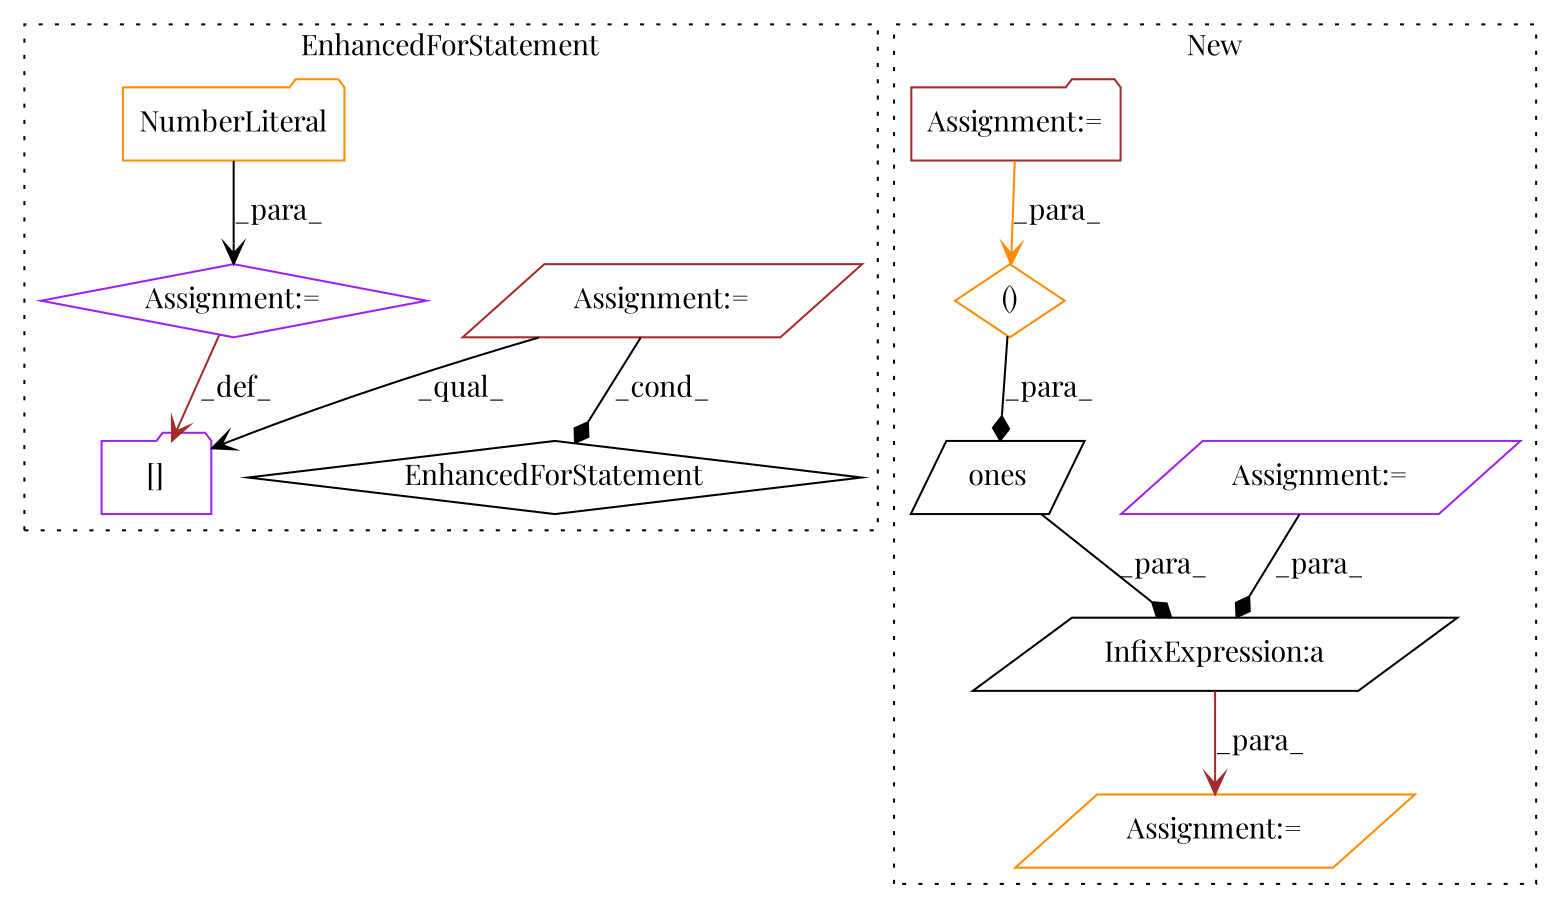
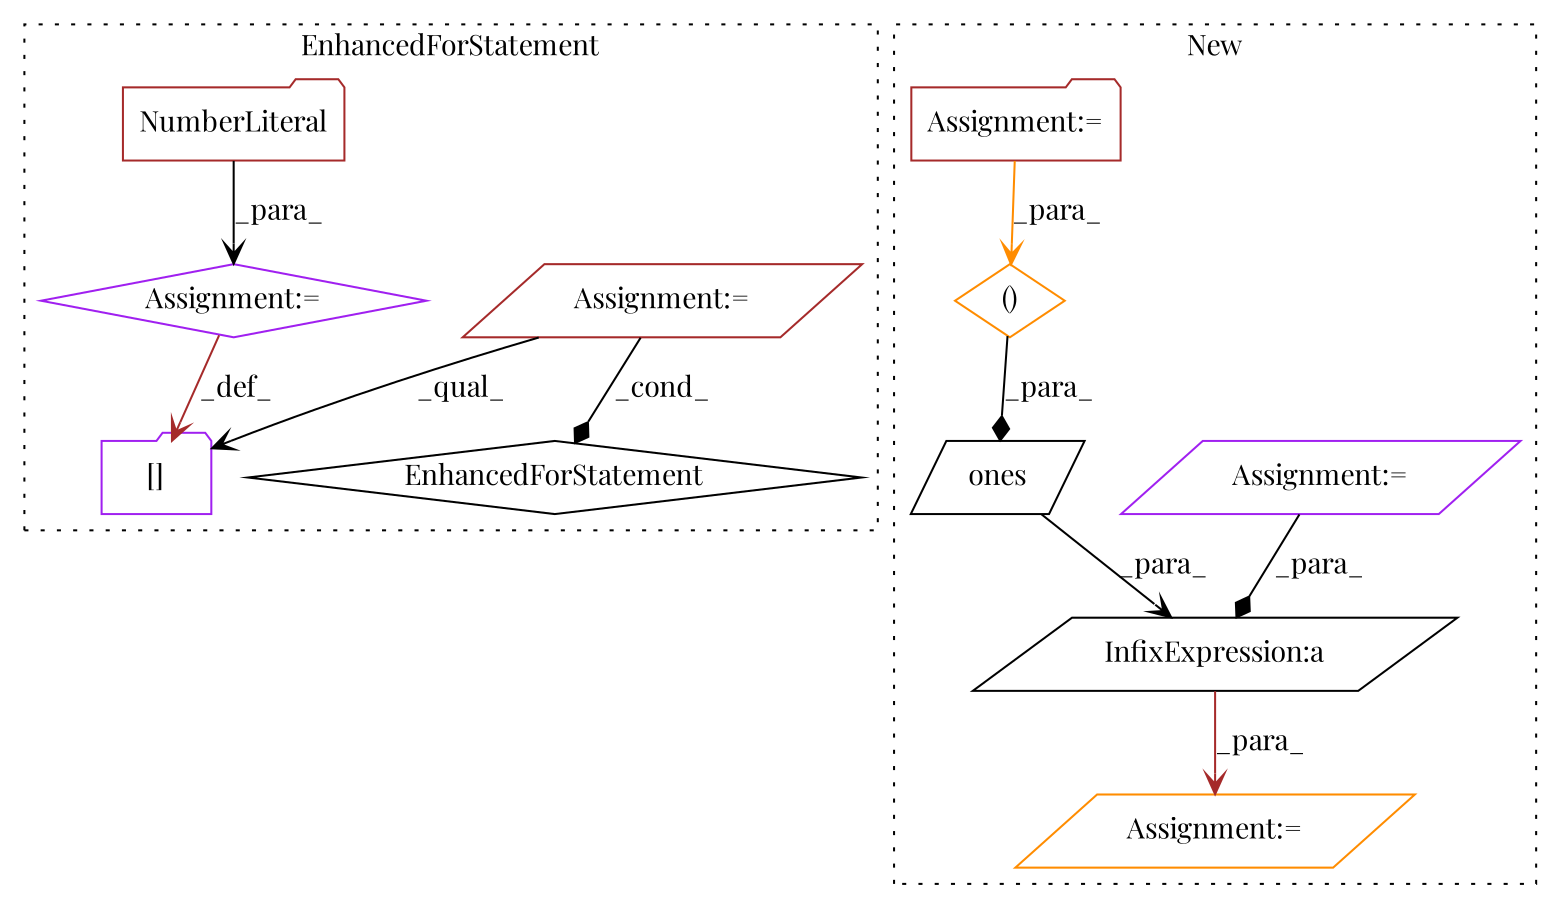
node "NumberLiteral": color darkorange -> brown
edge "ones" -> "InfixExpression:a": arrowhead diamond -> vee
